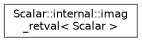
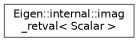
node "Scalar::internal::imag _retval< Scalar >": label "Scalar::internal::imag _retval< Scalar >" -> "Eigen::internal::imag _retval< Scalar >"
